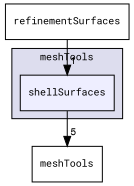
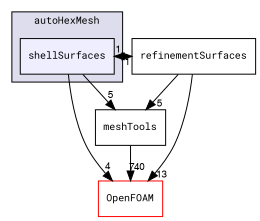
edge "shellSurfaces" -> "refinementSurfaces": added
cluster "meshTools": label "meshTools" -> "autoHexMesh"
edge "refinementSurfaces" -> "meshTools": added
node "OpenFOAM": added
